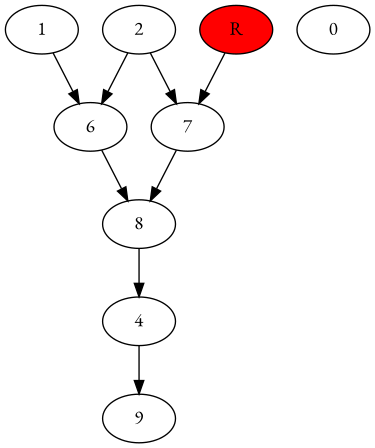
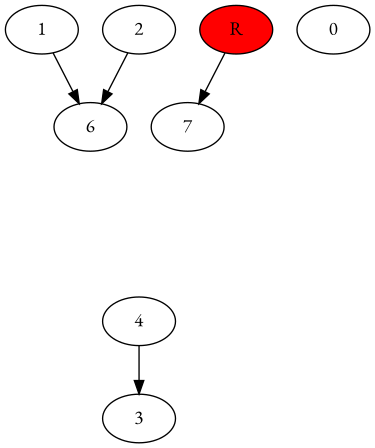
edge "2" -> "7": removed
node "8": removed
node "9": label "9" -> "3"
